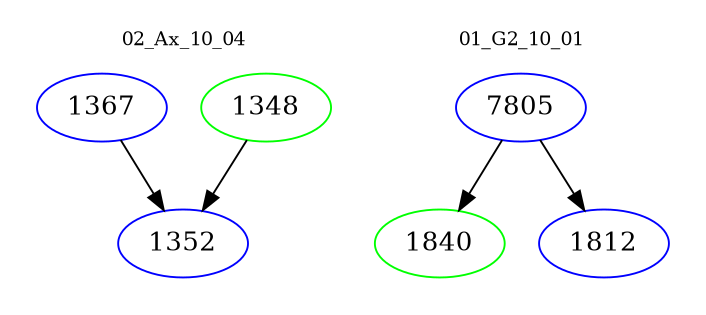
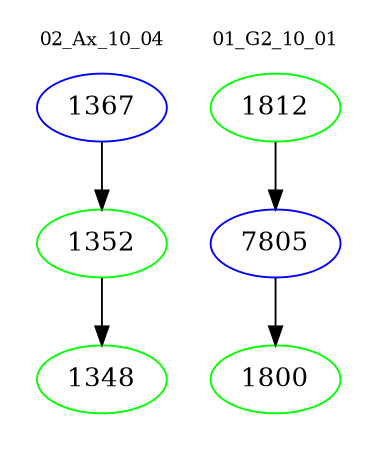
edge "1348" -> "1352": reversed
edge "7805" -> "1812": reversed
node "1352": color blue -> green
node "1840": label "1840" -> "1800"
node "1812": color blue -> green
